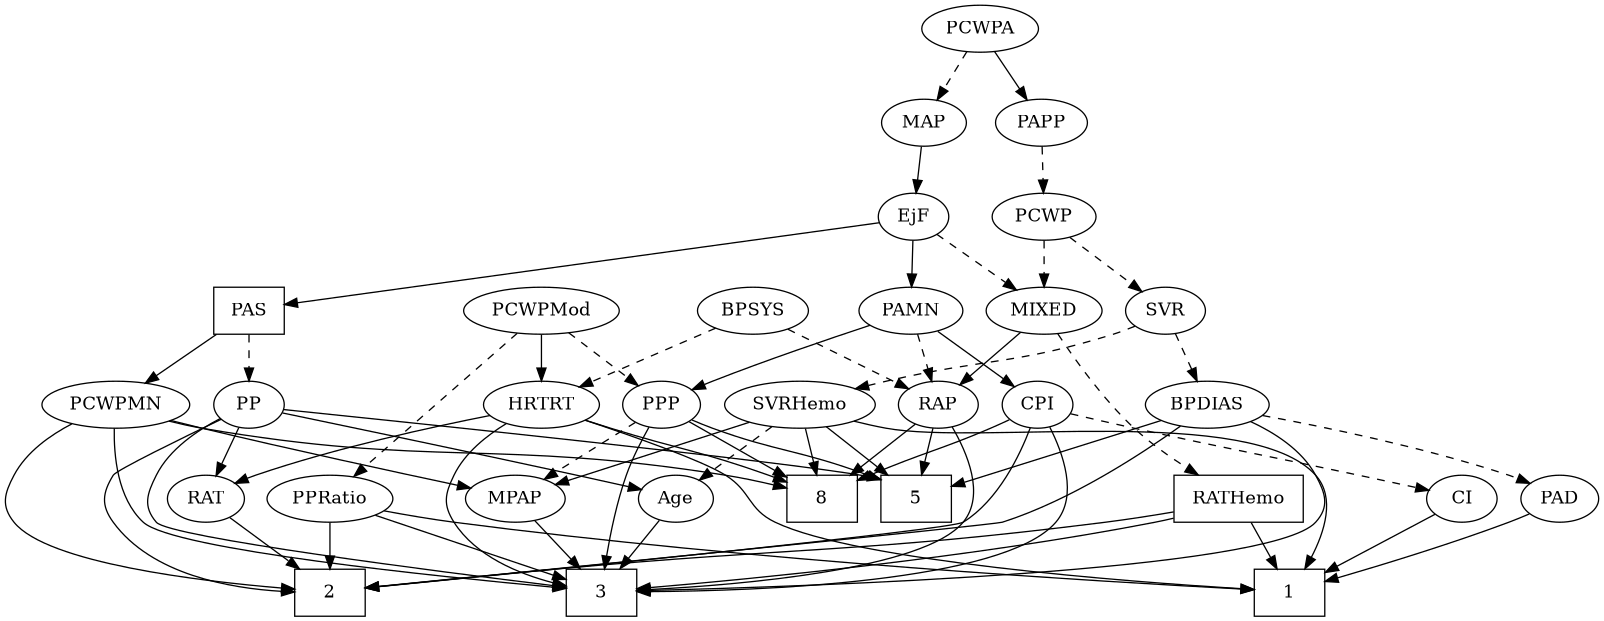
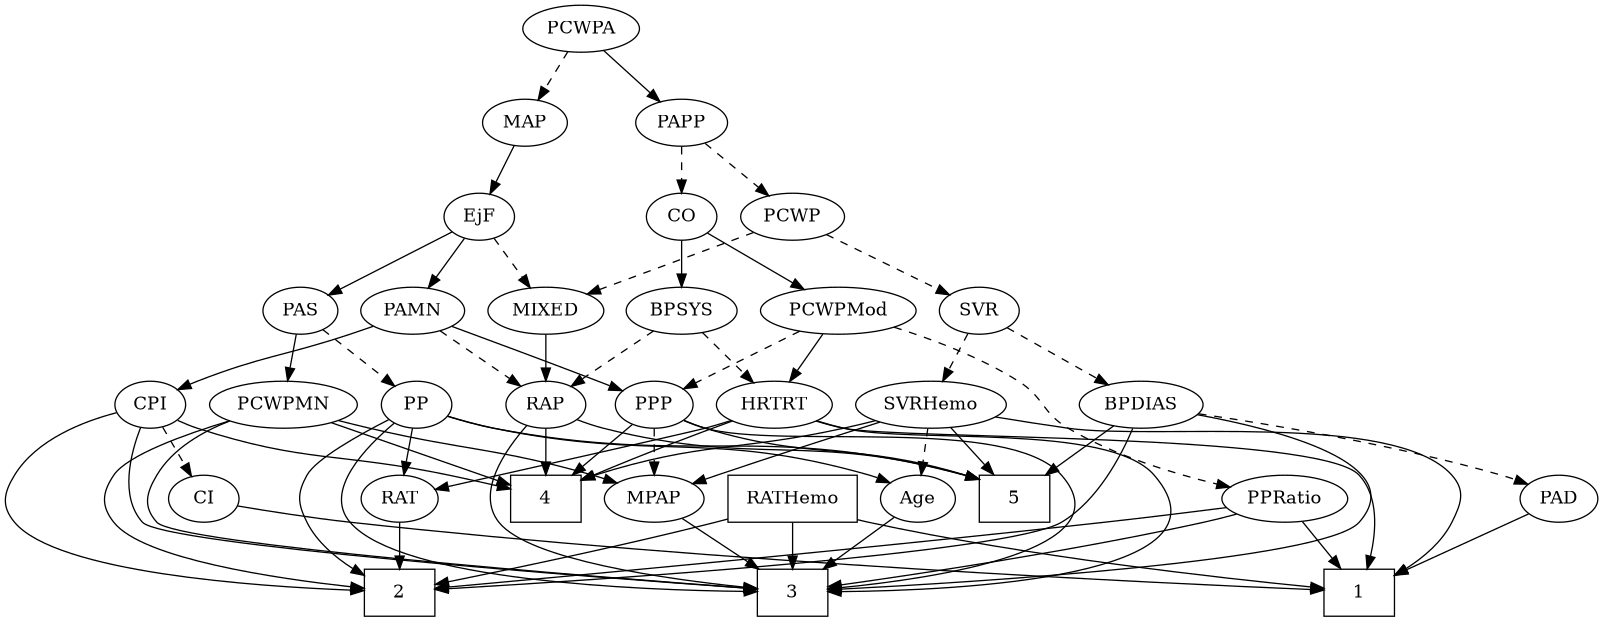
node "CO": added
node "PAS": shape box -> ellipse
edge "MIXED" -> "RATHemo": removed
node "8": label "8" -> "4"
